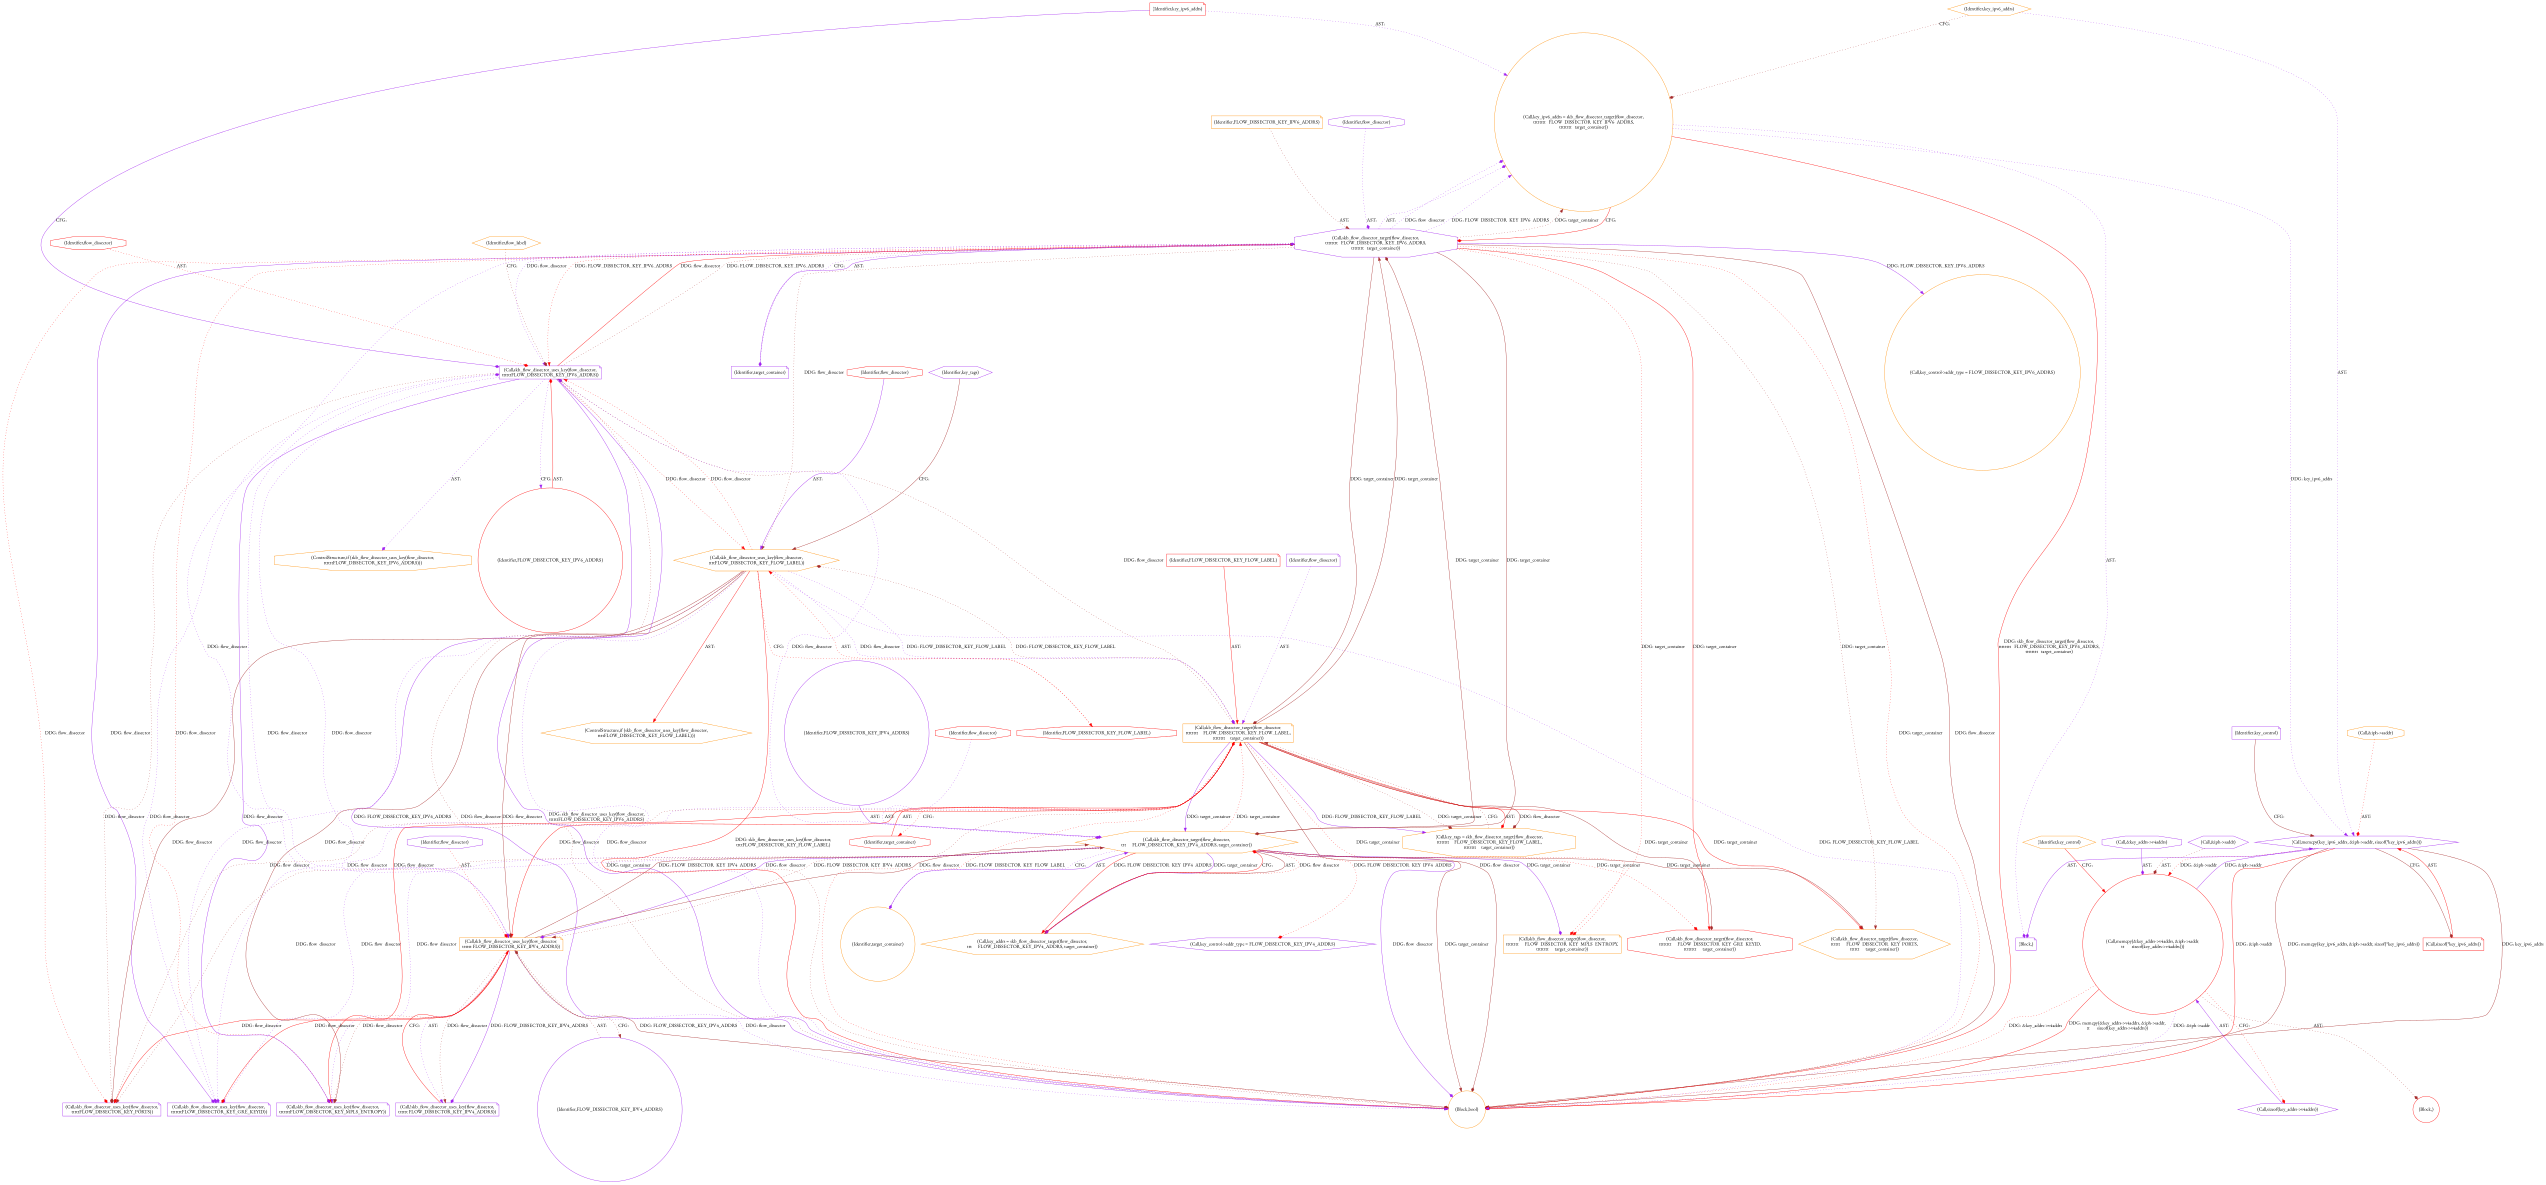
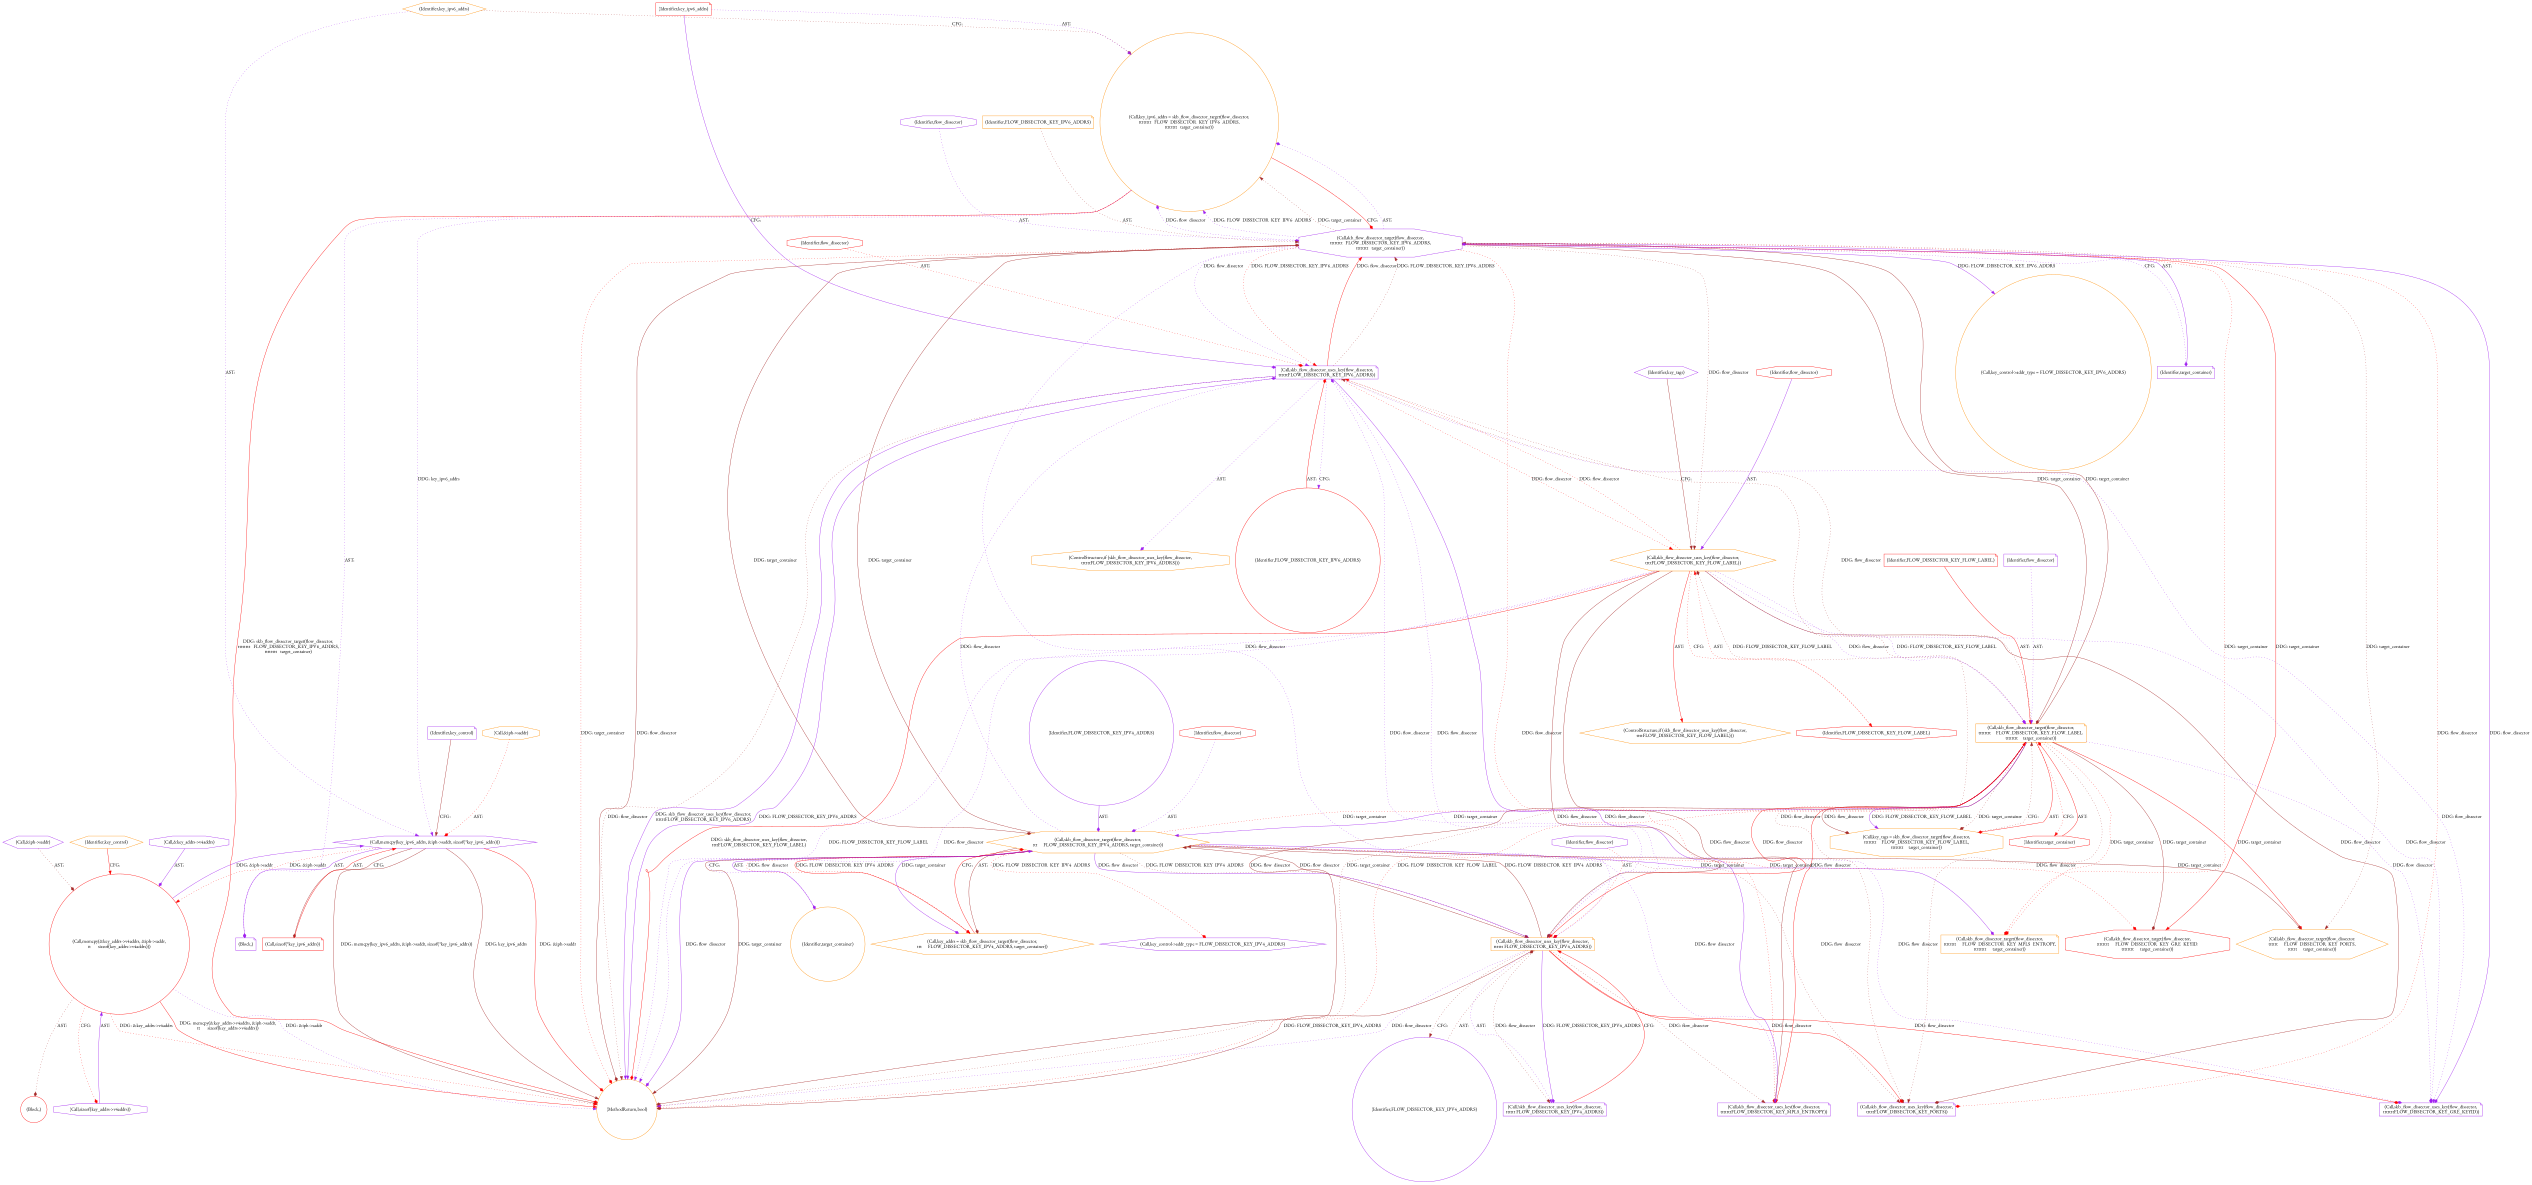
node "(Identifier,flow_label)": removed
node "(Block,bool)": label "(Block,bool)" -> "(MethodReturn,bool)"
node "(Call,sizeof(key_addrs->v4addrs))": shape hexagon -> octagon
